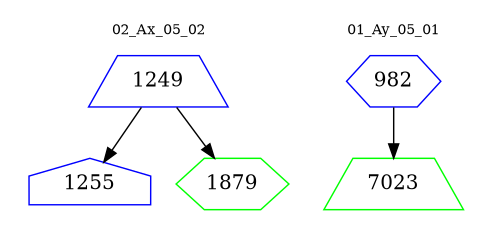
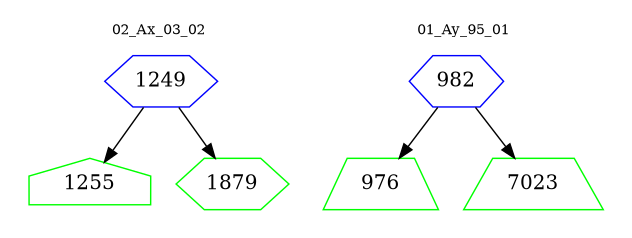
cluster "02_Ax_05_02": label "02_Ax_05_02" -> "02_Ax_03_02"
cluster "01_Ay_05_01": label "01_Ay_05_01" -> "01_Ay_95_01"
node "1249": shape trapezium -> hexagon
node "1255": color blue -> green
node "976": added
